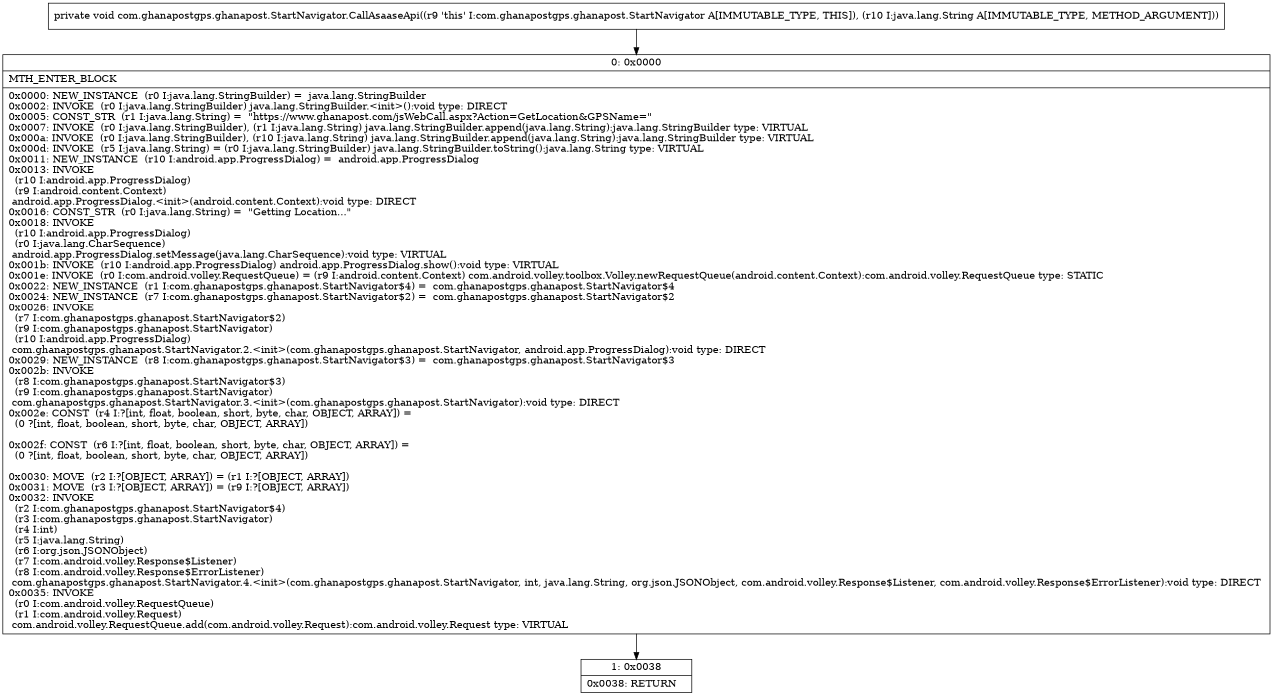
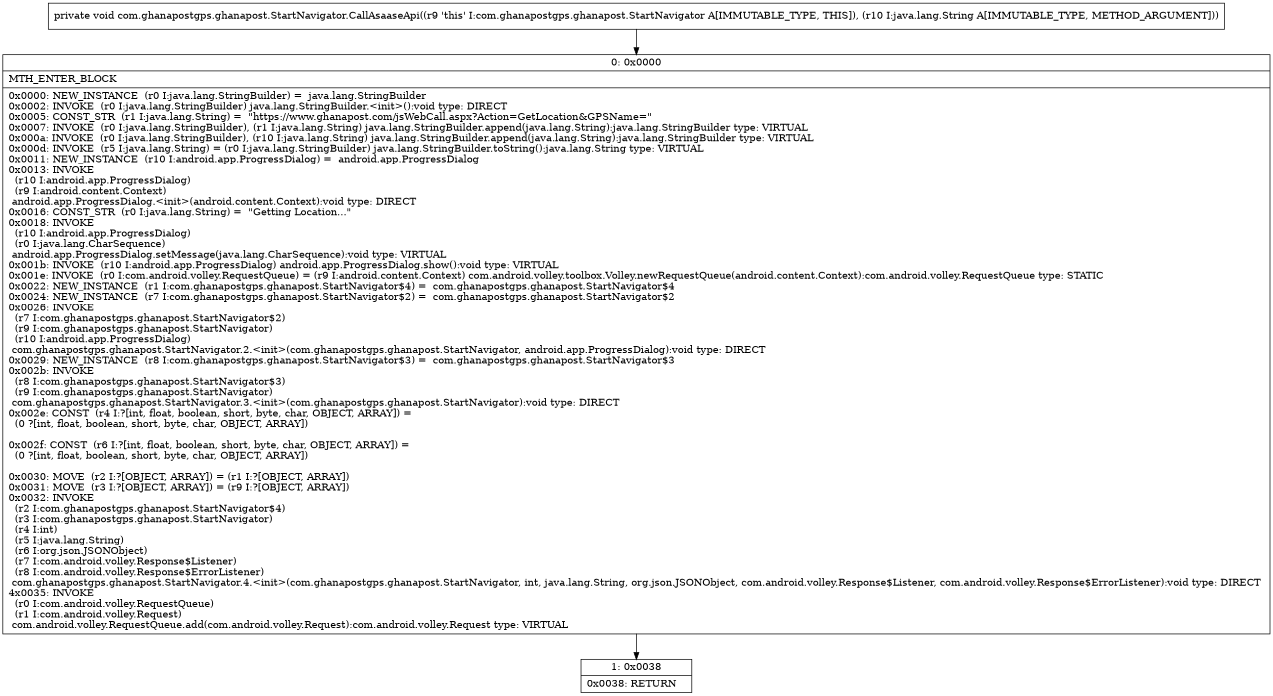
node "0: 0x0000": text "0x0035: INVOKE" -> "4x0035: INVOKE"
